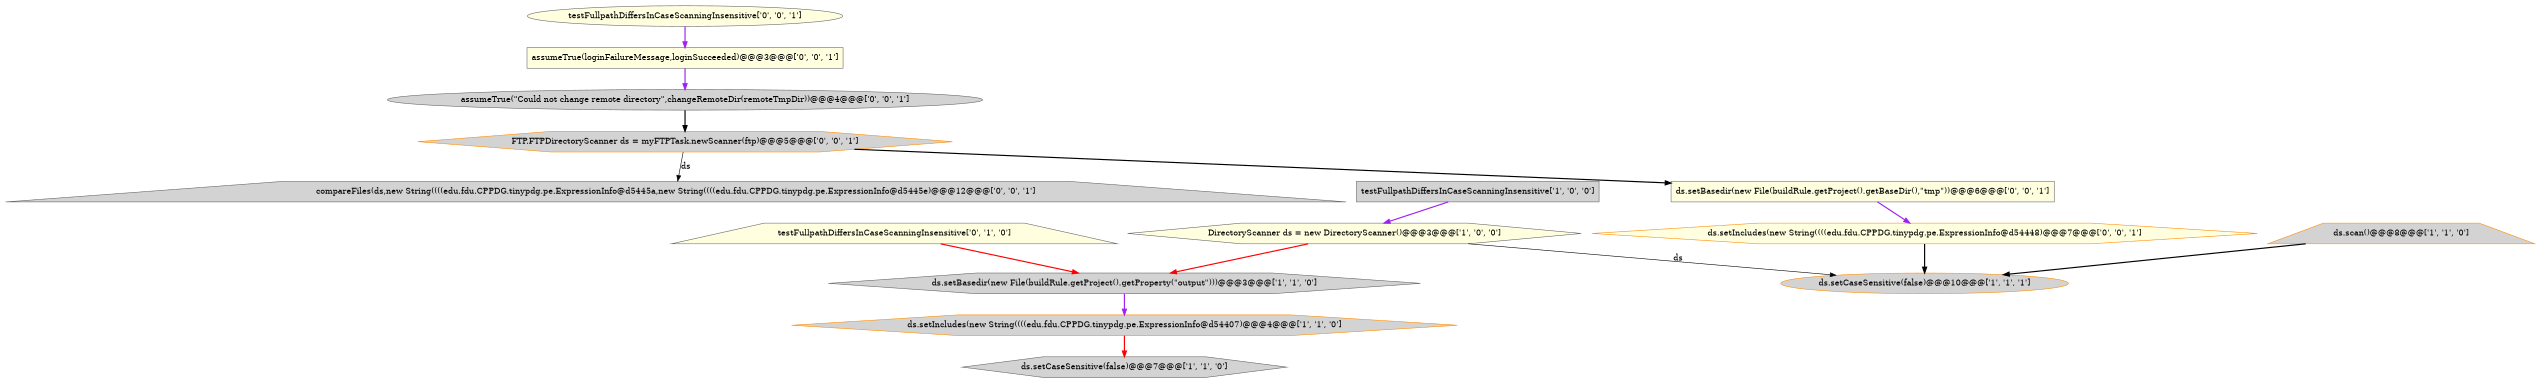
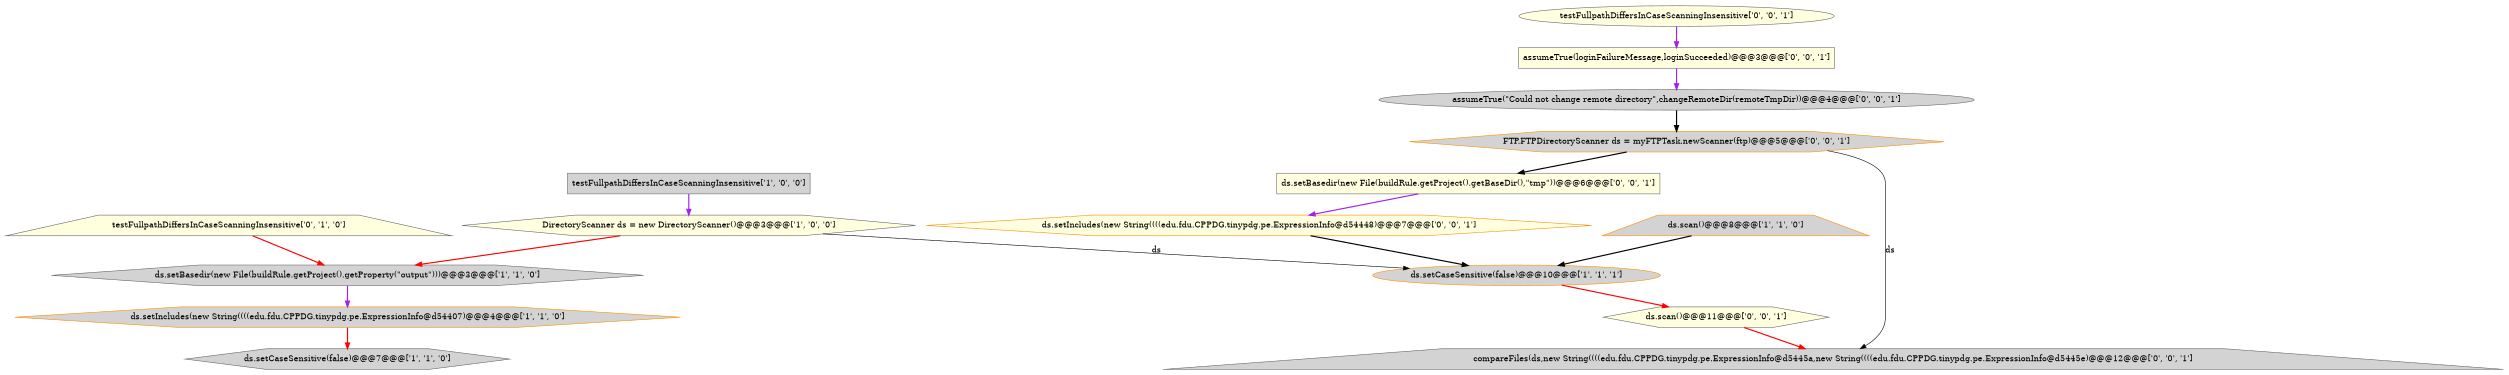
node "ds.scan()@@@11@@@['0', '0', '1']": added
